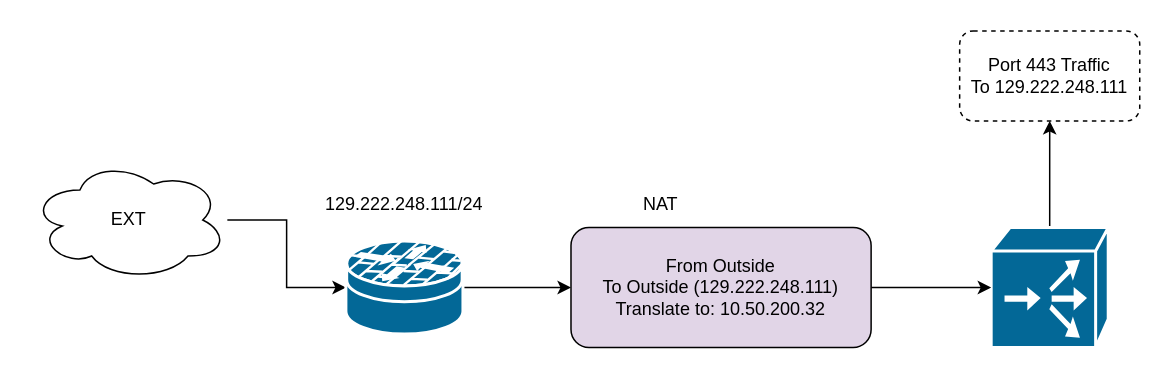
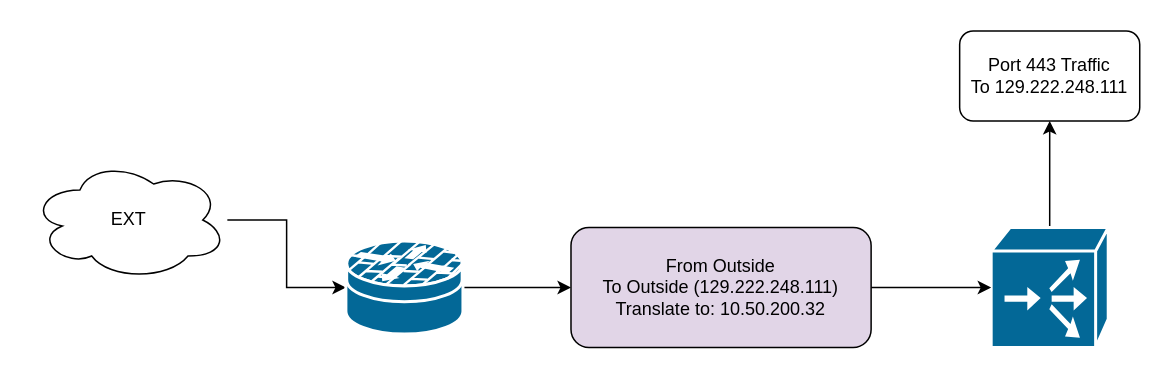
node "Port 443 Traffic To 129.222.248.111": style dashed -> solid
node "129.222.248.111/24": removed
node "NAT": removed
